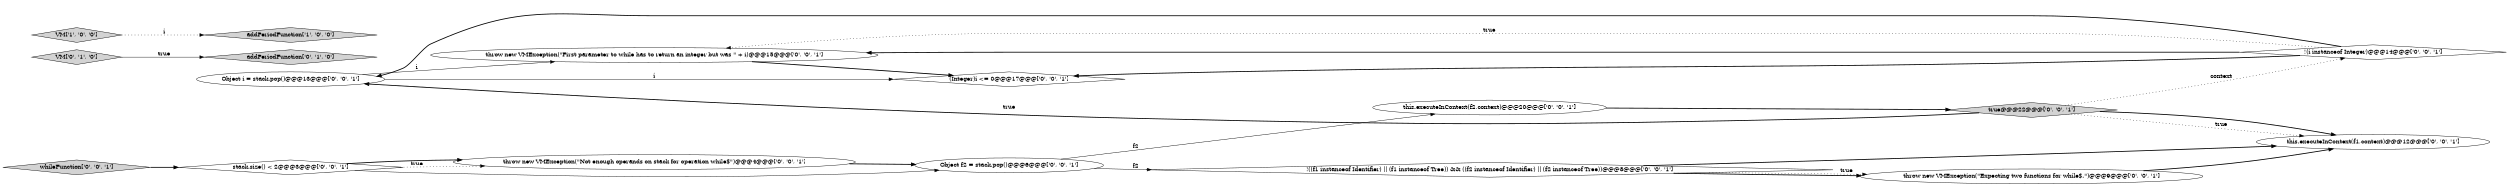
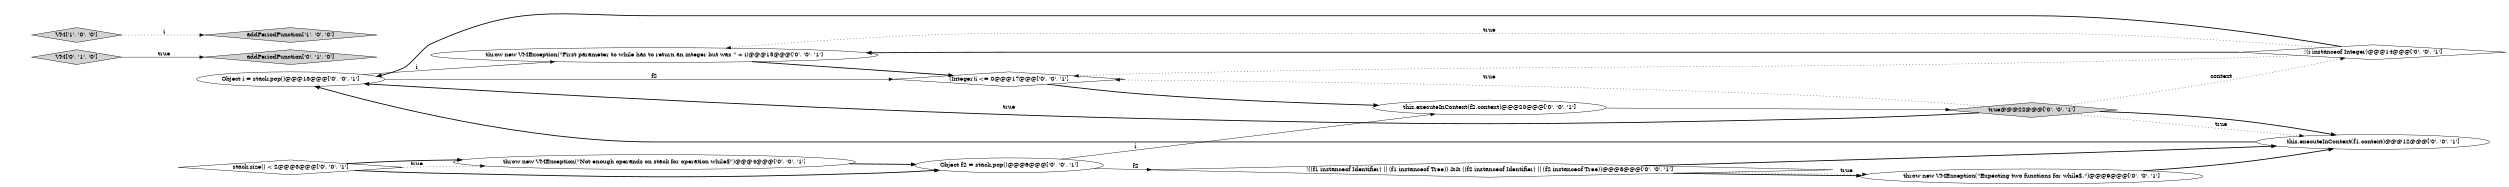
edge "!(i instanceof Integer)@@@14@@@['0', '0', '1']" -> "(Integer)i <= 0@@@17@@@['0', '0', '1']": style bold -> dotted
edge "Object i = stack.pop()@@@13@@@['0', '0', '1']" -> "(Integer)i <= 0@@@17@@@['0', '0', '1']": label "i" -> "f2"
edge "true@@@22@@@['0', '0', '1']" -> "(Integer)i <= 0@@@17@@@['0', '0', '1']": added, label "true"
edge "(Integer)i <= 0@@@17@@@['0', '0', '1']" -> "this.executeInContext(f2,context)@@@20@@@['0', '0', '1']": added
edge "this.executeInContext(f2,context)@@@20@@@['0', '0', '1']" -> "true@@@22@@@['0', '0', '1']": style bold -> solid
edge "this.executeInContext(f1,context)@@@12@@@['0', '0', '1']" -> "Object i = stack.pop()@@@13@@@['0', '0', '1']": added
edge "Object f2 = stack.pop()@@@6@@@['0', '0', '1']" -> "this.executeInContext(f2,context)@@@20@@@['0', '0', '1']": label "f2" -> "i"
node "whileFunction['0', '0', '1']": removed
edge "stack.size() < 2@@@3@@@['0', '0', '1']" -> "Object f2 = stack.pop()@@@6@@@['0', '0', '1']": style solid -> bold
